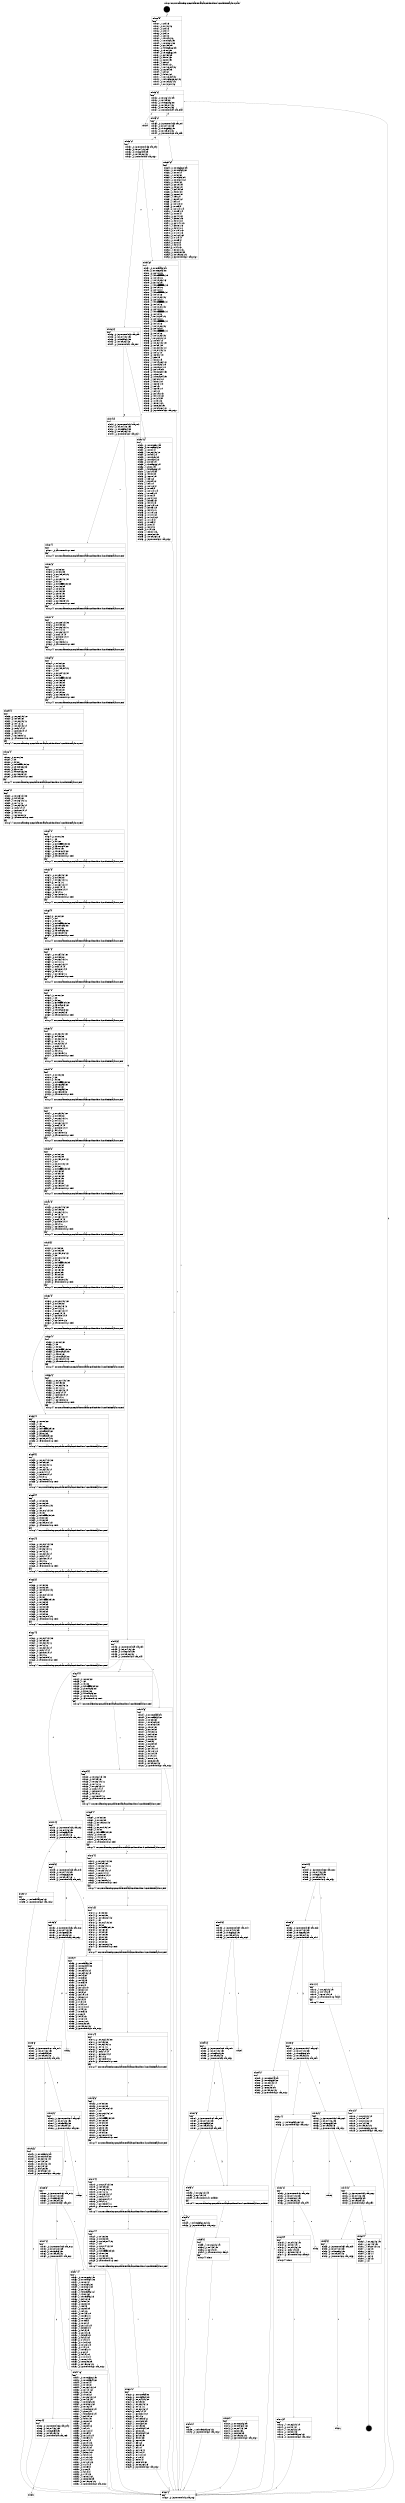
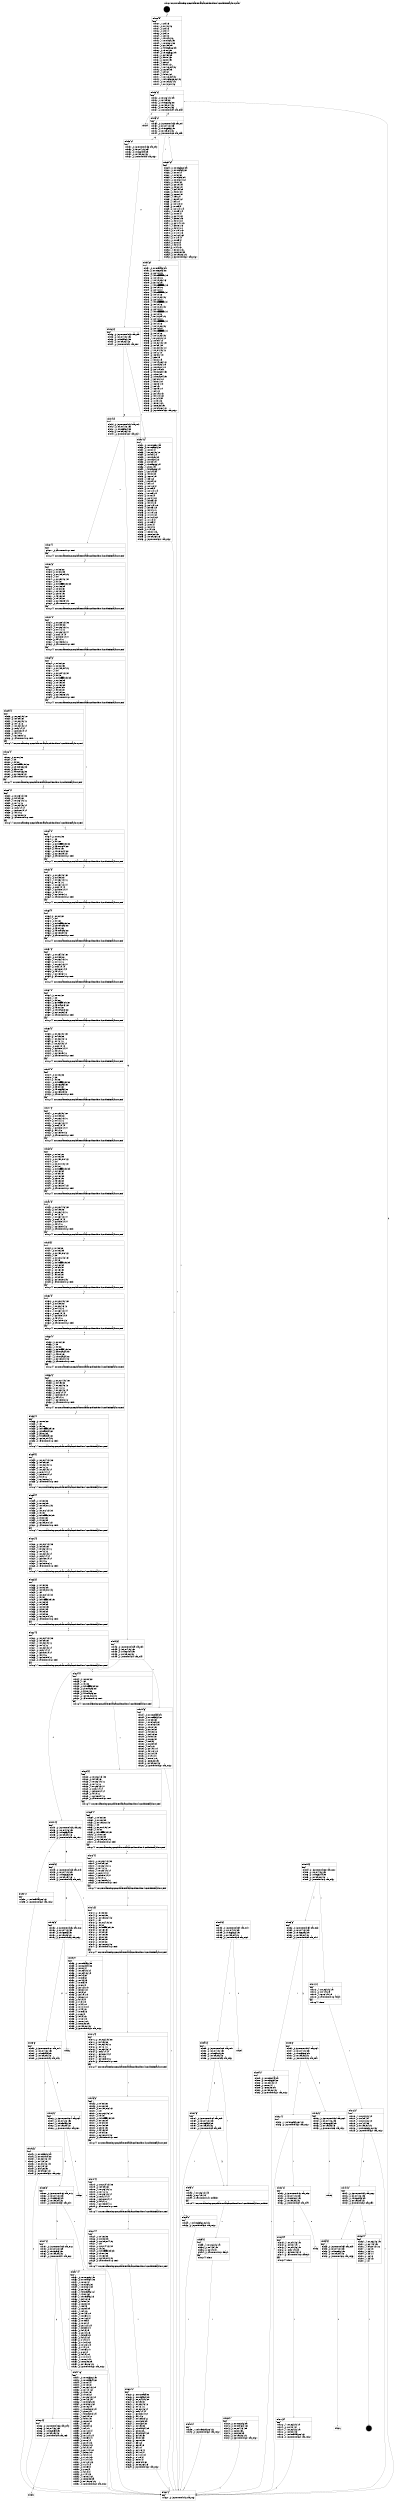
edge "0x401d50 [22]" -> "0x401ff7 [230]": now "0x401d3a [22]" -> "0x401ff7 [230]"
edge "0x40226a [52]" -> "0x40229e [42]": now "0x40226a [52]" -> "0x40231a [40]"
edge "0x402503 [45]" -> "0x402585 [40]": now "0x402558 [45]" -> "0x402585 [40]"
edge "0x401d98 [25]" -> "0x402694 [40]": now "0x402667 [45]" -> "0x402694 [40]"
edge "0x401f28 [25]" -> "0x401f41 [25]": now "0x402123 [27]" -> "0x401f41 [25]"
